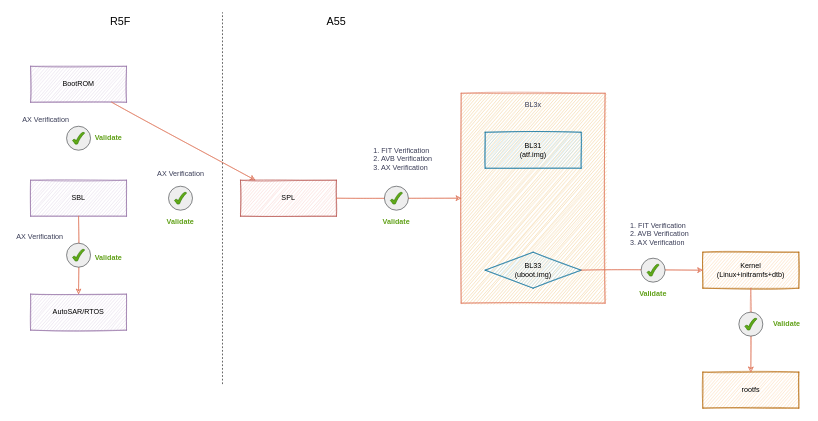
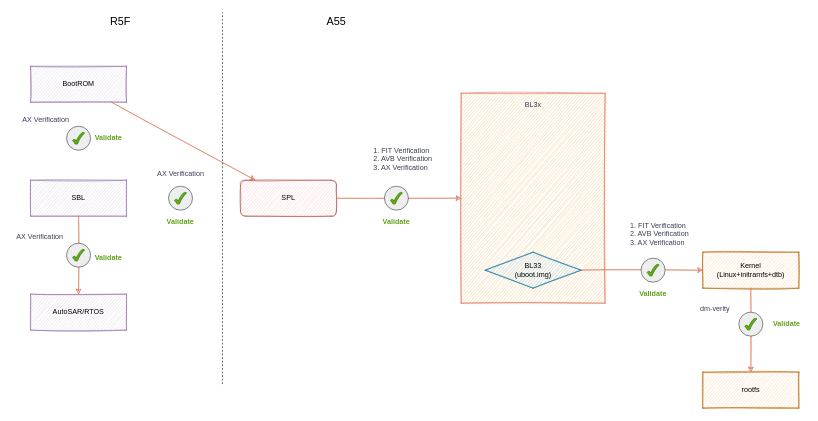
node "BL31 (atf.img)": removed
node "SPL": shape rectangle -> rounded rectangle
node "dm-verity": added
